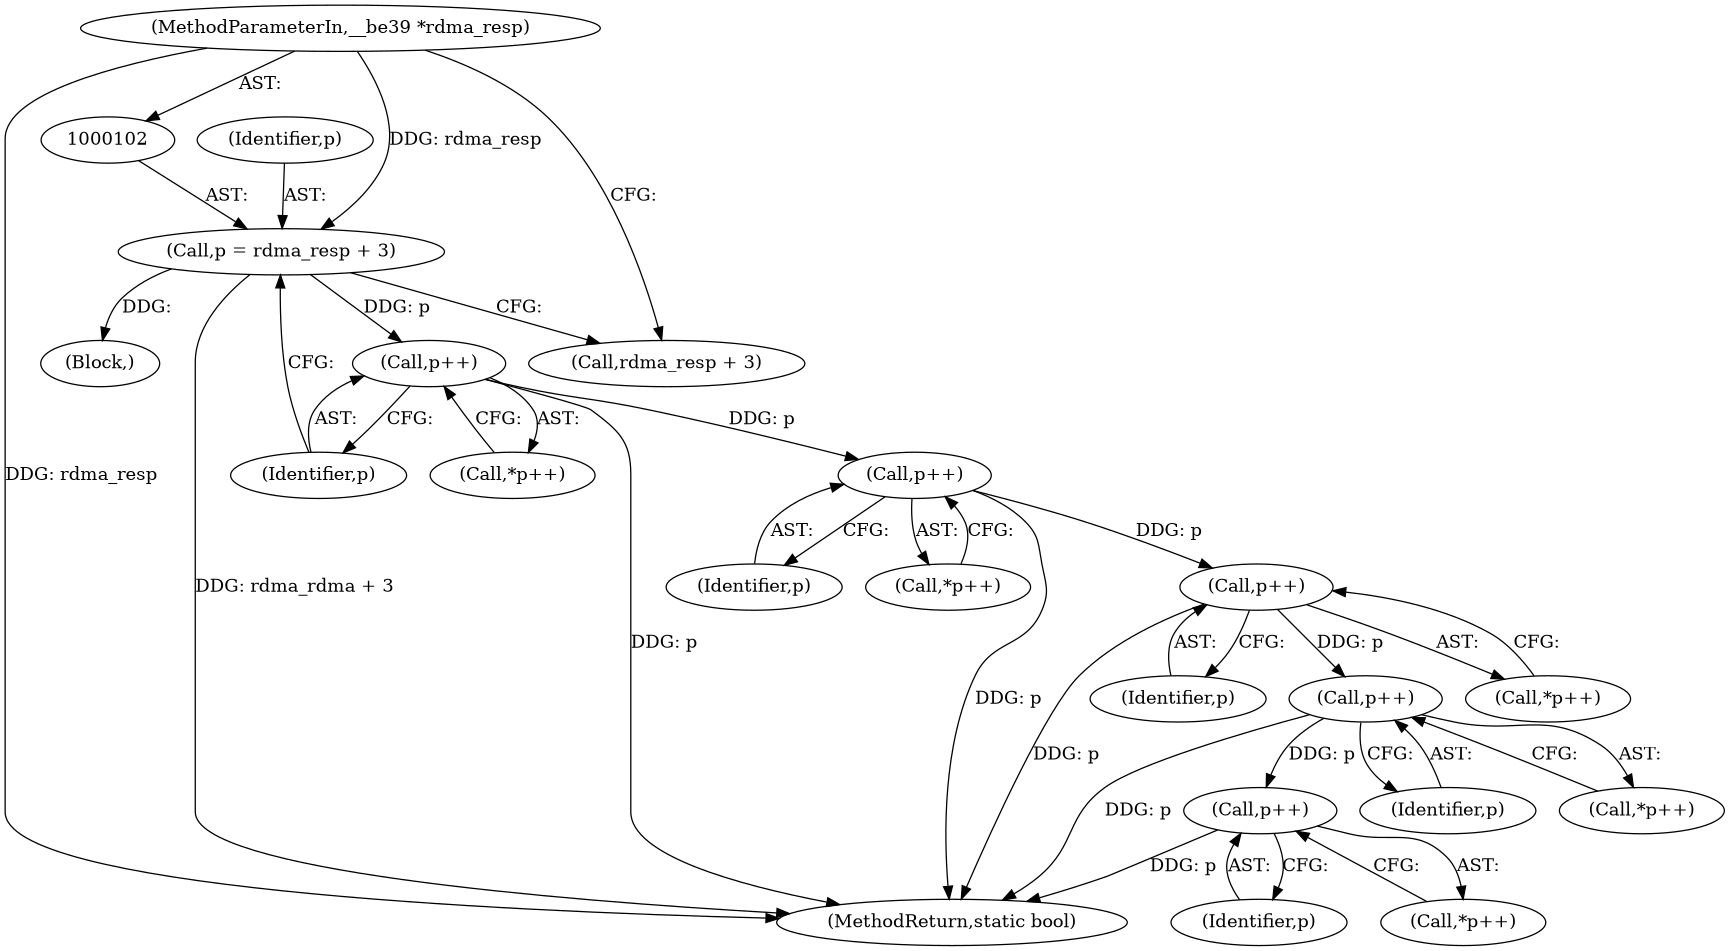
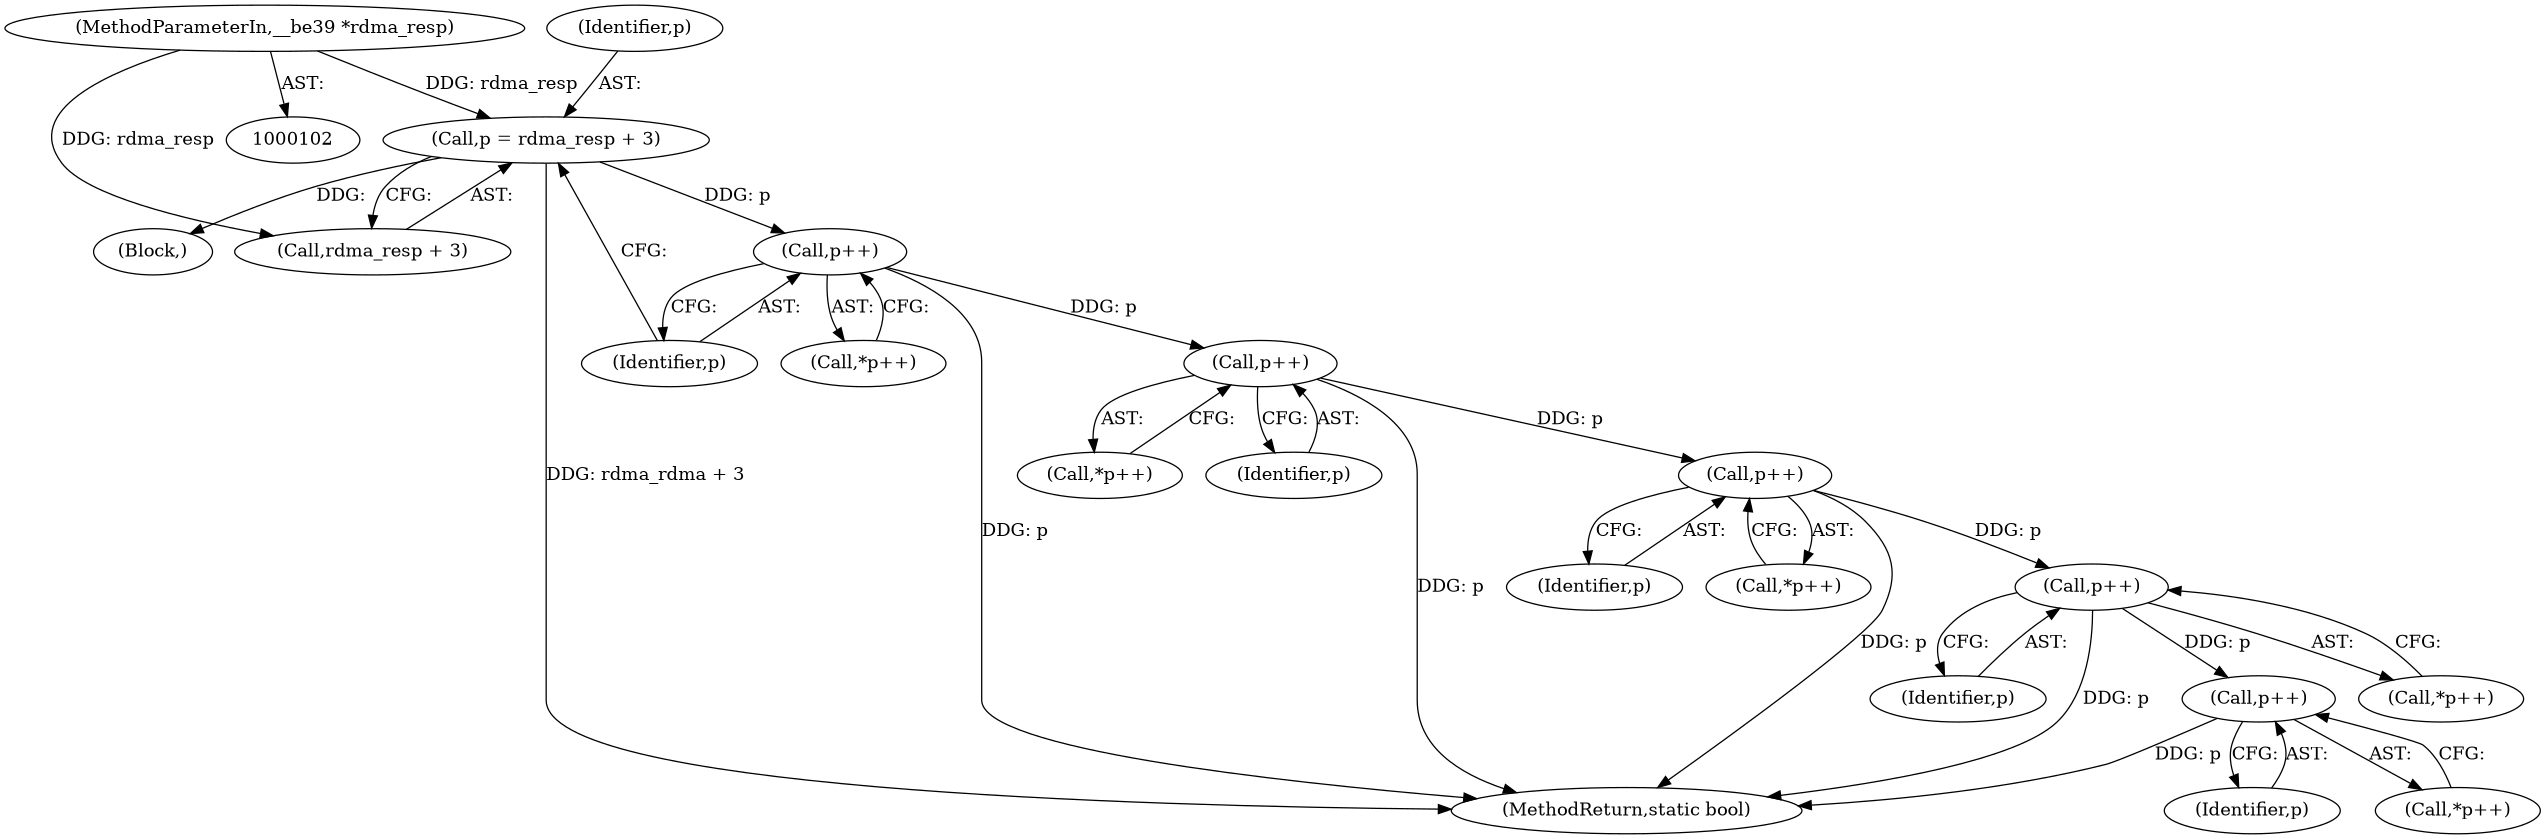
edge "1000102" -> "(Call,p = rdma_resp + 3)": now "(Call,rdma_resp + 3)" -> "(Call,p = rdma_resp + 3)"
edge "(MethodParameterIn,__be39 *rdma_resp)" -> "(Call,rdma_resp + 3)": label "CFG: " -> "DDG: rdma_resp"
edge "(MethodParameterIn,__be39 *rdma_resp)" -> "(MethodReturn,static bool)": removed, label "DDG: rdma_resp"
